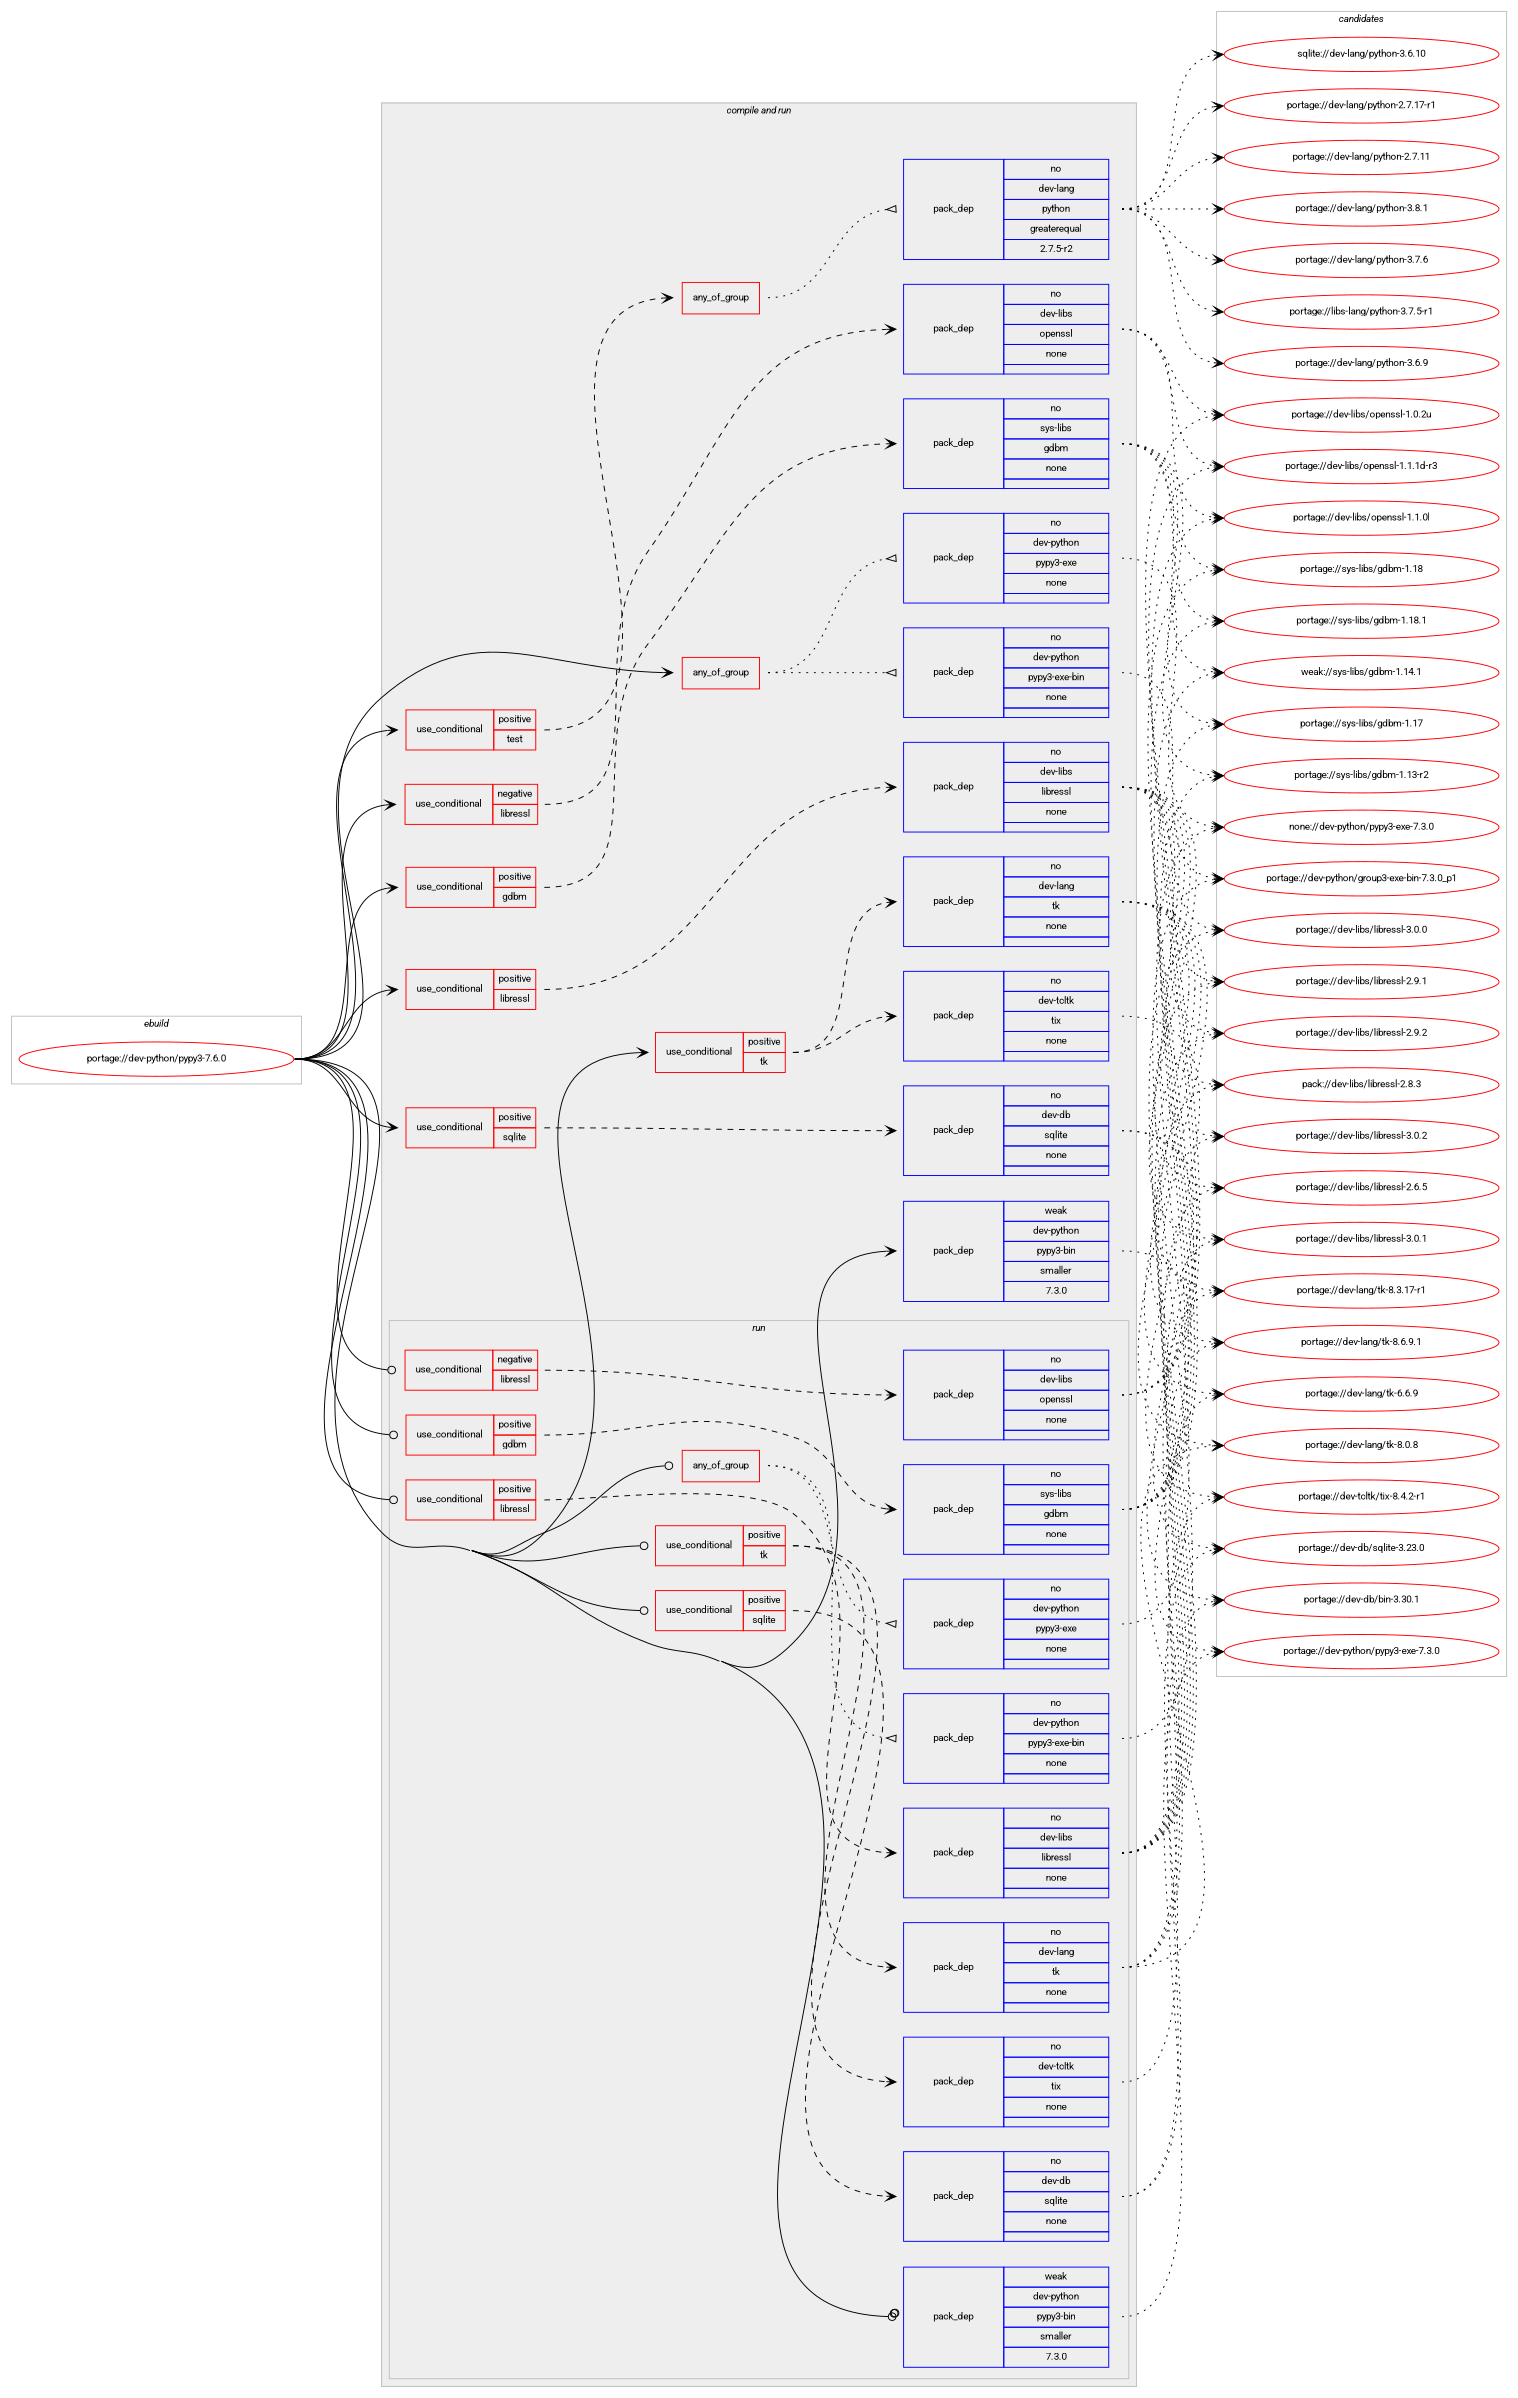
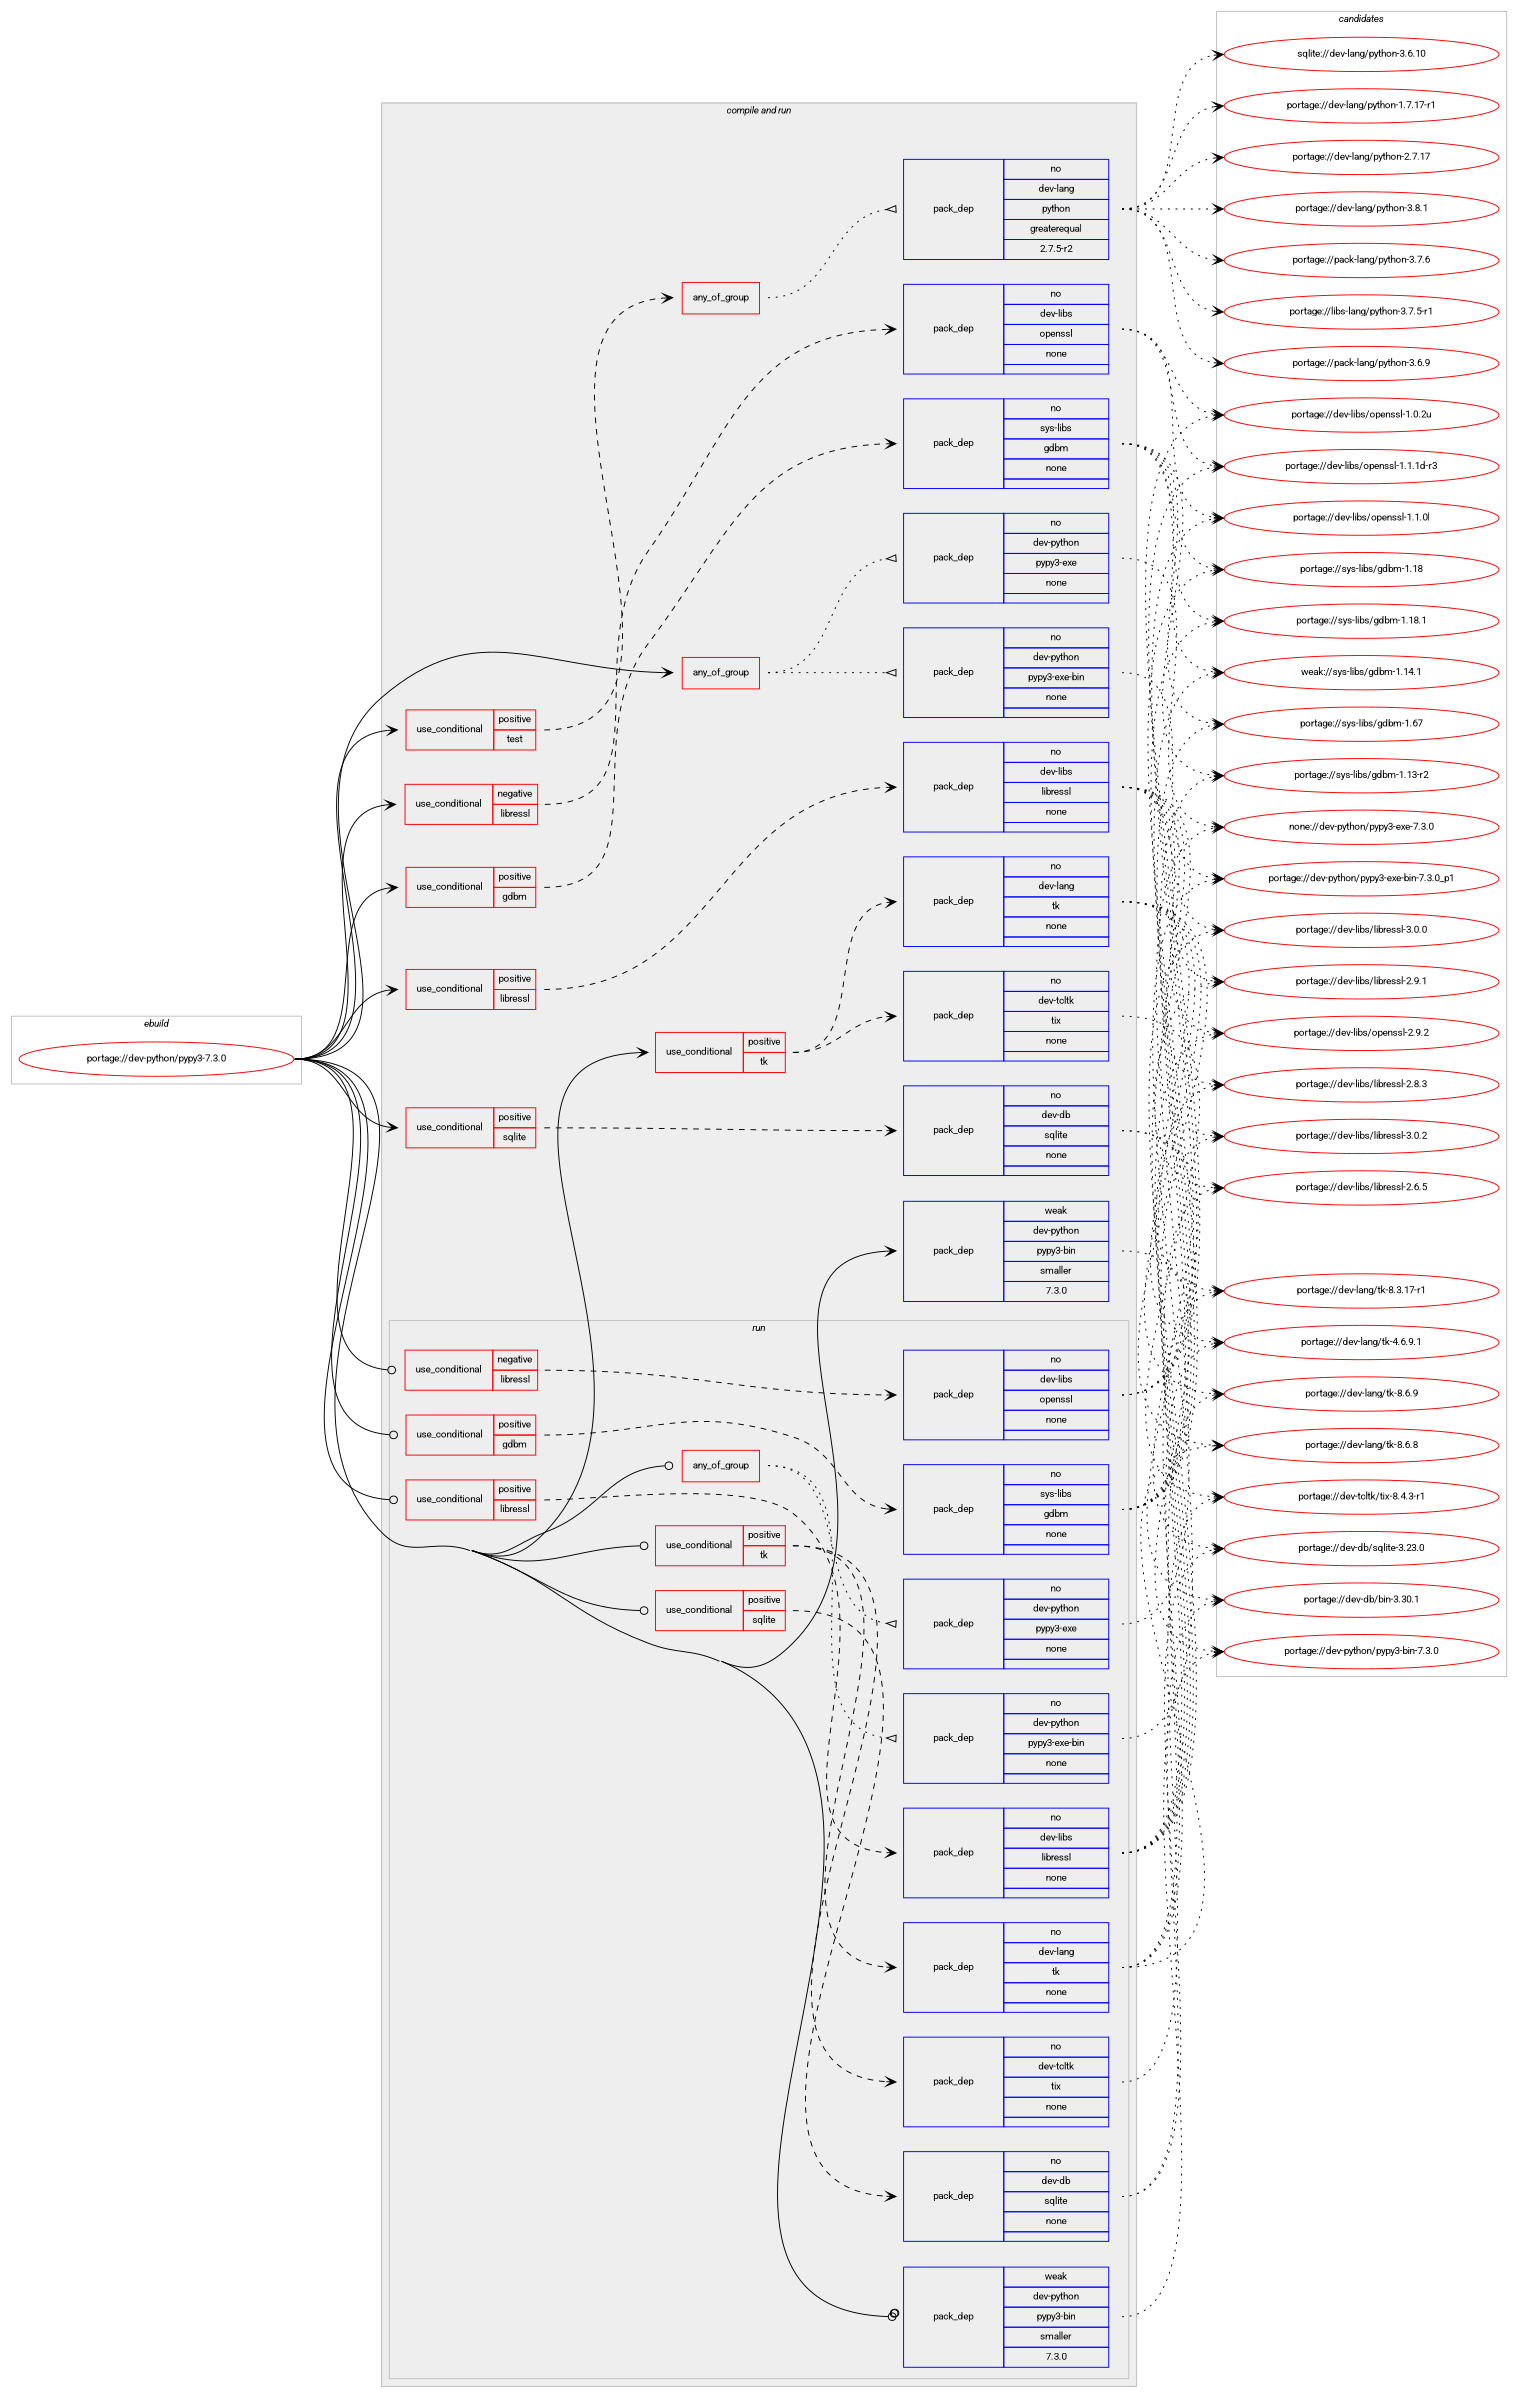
node "portage://dev-lang/python-2.7.17-r1": label "portage://dev-lang/python-2.7.17-r1" -> "portage://dev-lang/python-1.7.17-r1"
node "portage://dev-lang/python-2.7.11": label "portage://dev-lang/python-2.7.11" -> "portage://dev-lang/python-2.7.17"
node "portage://dev-lang/python-3.7.6": label "portage://dev-lang/python-3.7.6" -> "portage://pack-lang/python-3.7.6"
node "portage://dev-lang/python-3.6.9": label "portage://dev-lang/python-3.6.9" -> "portage://pack-lang/python-3.6.9"
node "portage://sys-libs/gdbm-1.17": label "portage://sys-libs/gdbm-1.17" -> "portage://sys-libs/gdbm-1.67"
node "portage://dev-python/group3-exe-bin-7.3.0_p1": label "portage://dev-python/group3-exe-bin-7.3.0_p1" -> "portage://dev-python/pypy3-exe-bin-7.3.0_p1"
node "portage://dev-libs/libressl-2.9.2": label "portage://dev-libs/libressl-2.9.2" -> "portage://dev-libs/openssl-2.9.2"
node "portage://dev-python/pypy3-7.6.0": label "portage://dev-python/pypy3-7.6.0" -> "portage://dev-python/pypy3-7.3.0"
node "pack://dev-libs/libressl-2.8.3": label "pack://dev-libs/libressl-2.8.3" -> "portage://dev-libs/libressl-2.8.3"
node "portage://dev-libs/libressl-3.0.1": removed
node "portage://dev-lang/tk-8.6.9.1": label "portage://dev-lang/tk-8.6.9.1" -> "portage://dev-lang/tk-4.6.9.1"
node "portage://dev-lang/tk-6.6.9": label "portage://dev-lang/tk-6.6.9" -> "portage://dev-lang/tk-8.6.9"
node "portage://dev-lang/tk-8.0.8": label "portage://dev-lang/tk-8.0.8" -> "portage://dev-lang/tk-8.6.8"
node "portage://dev-tcltk/tix-8.4.2-r1": label "portage://dev-tcltk/tix-8.4.2-r1" -> "portage://dev-tcltk/tix-8.4.3-r1"
node "portage://dev-python/pypy3-exe-7.3.0": label "portage://dev-python/pypy3-exe-7.3.0" -> "portage://dev-python/pypy3-bin-7.3.0"
